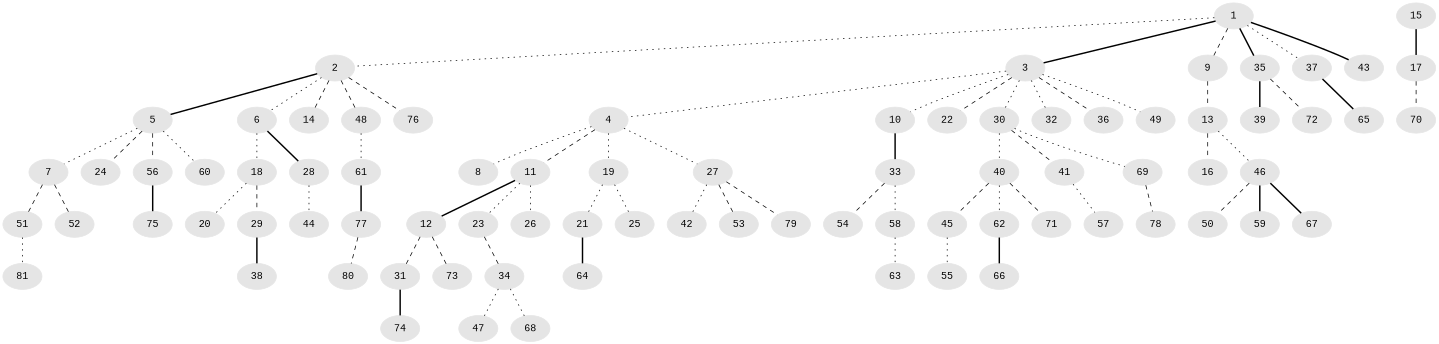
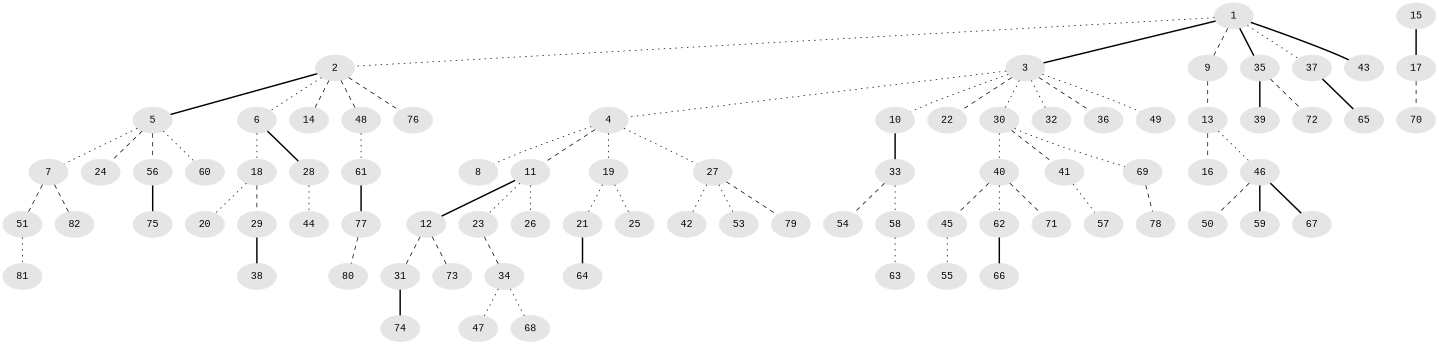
edge "27" -- "53": style dashed -> dotted
node "52": label "52" -> "82"
